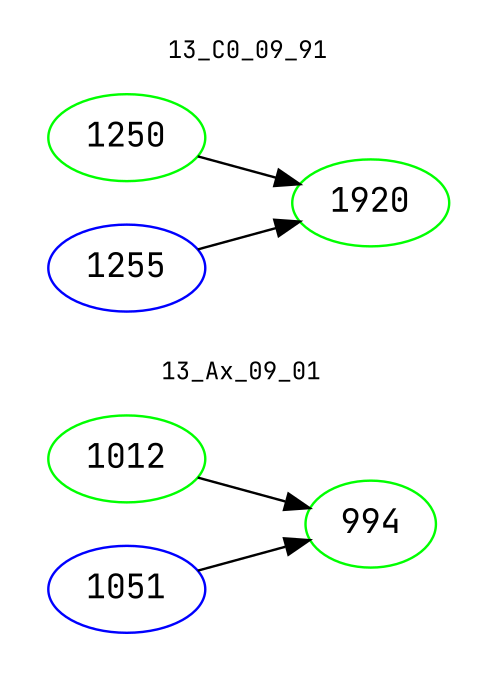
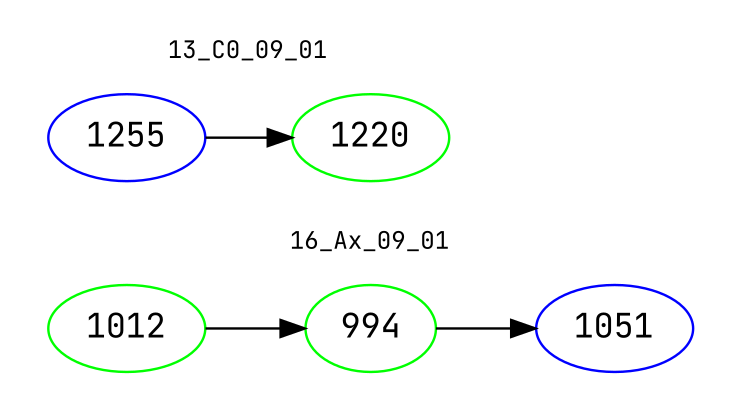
cluster "13_C0_09_91": label "13_C0_09_91" -> "13_C0_09_01"
node "1250": removed
node "1920": label "1920" -> "1220"
cluster "13_Ax_09_01": label "13_Ax_09_01" -> "16_Ax_09_01"
edge "1051" -> "994": reversed
